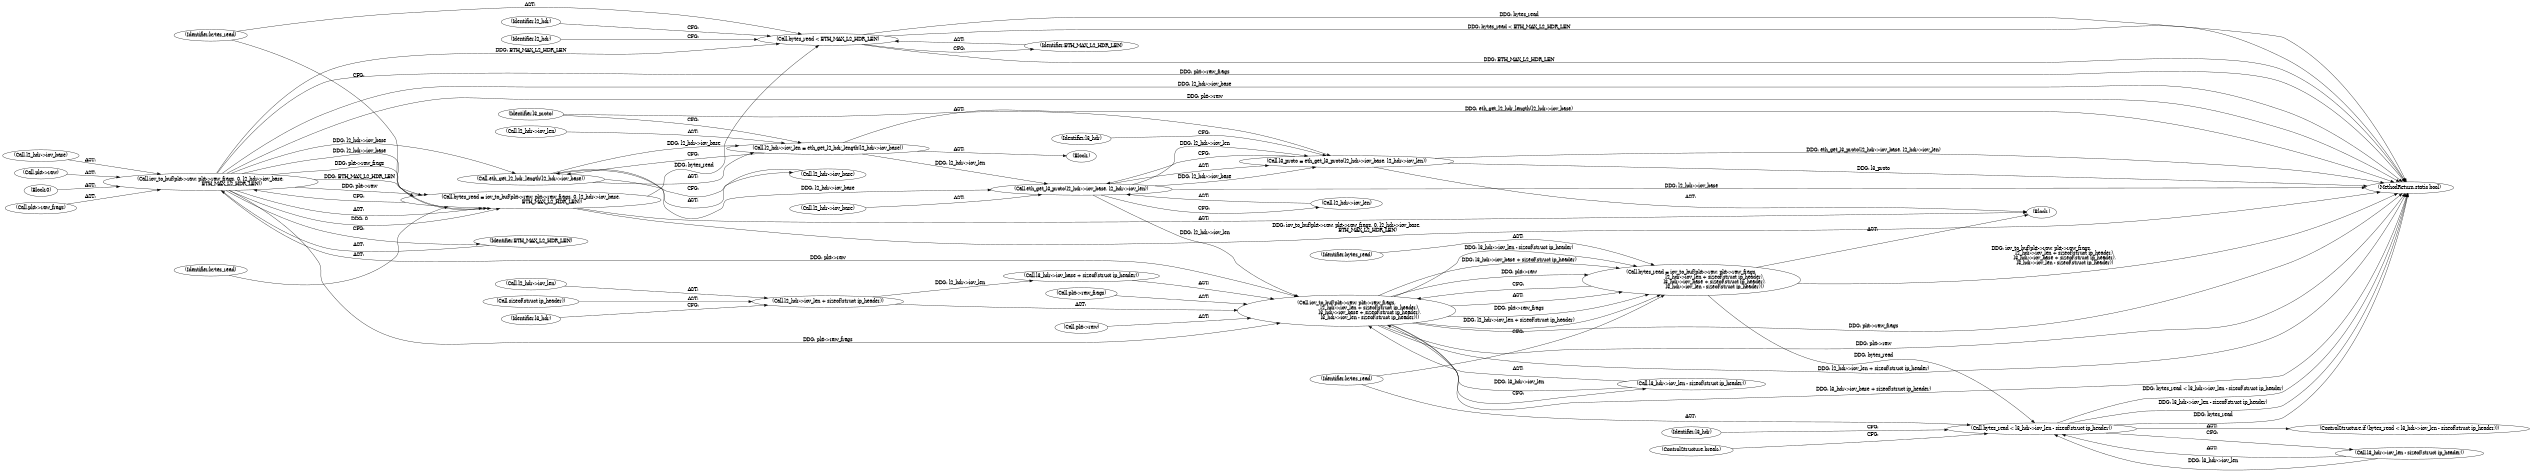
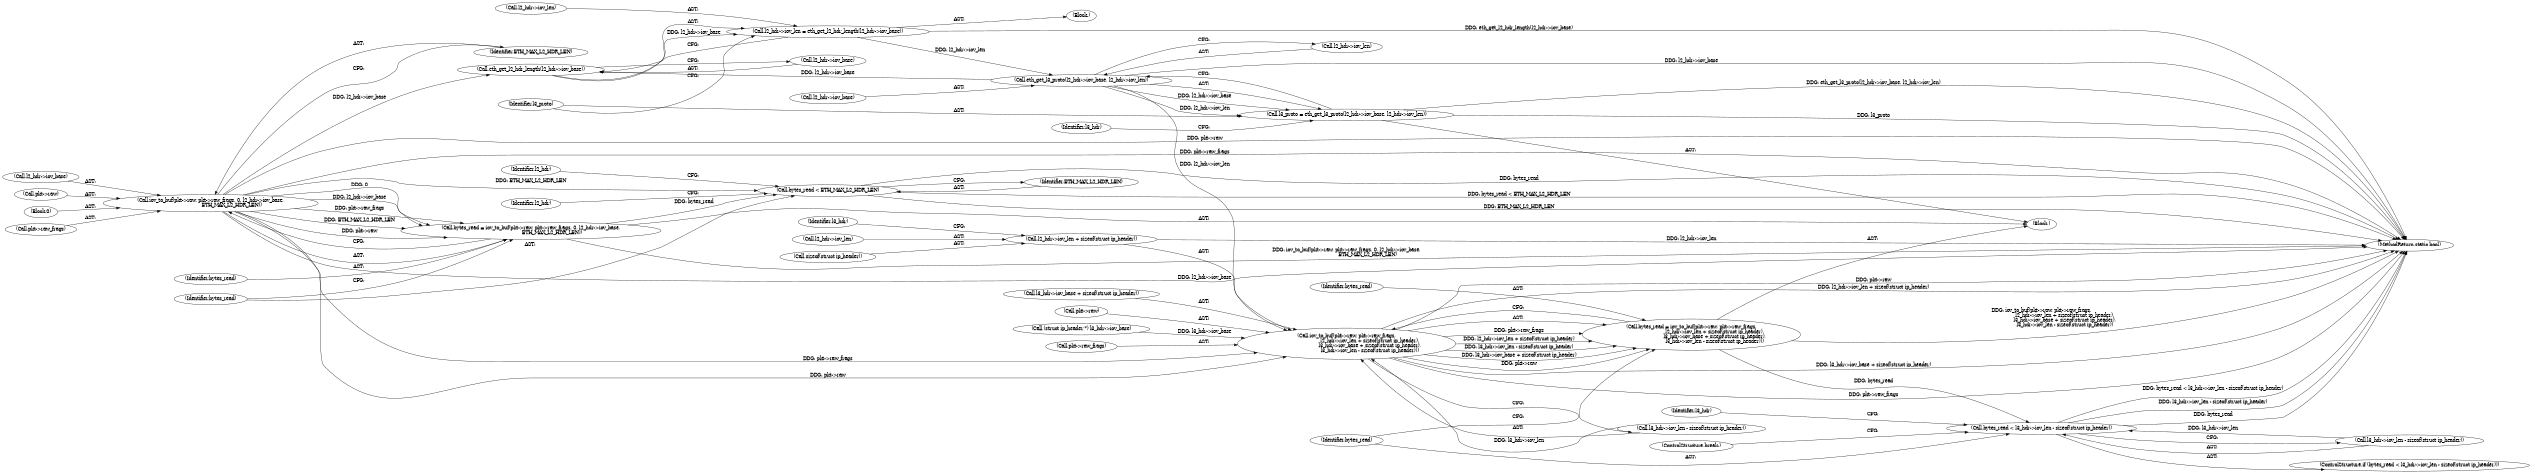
edge "(Call,eth_get_l2_hdr_length(l2_hdr->iov_base))" -> "(Call,eth_get_l3_proto(l2_hdr->iov_base, l2_hdr->iov_len))": reversed
edge "(Call,l2_hdr->iov_len + sizeof(struct ip_header))" -> "(Call,l3_hdr->iov_base + sizeof(struct ip_header))": now "(Call,l2_hdr->iov_len + sizeof(struct ip_header))" -> "(MethodReturn,static bool)"
node "(Call,(struct ip_header *) l3_hdr->iov_base)": added
